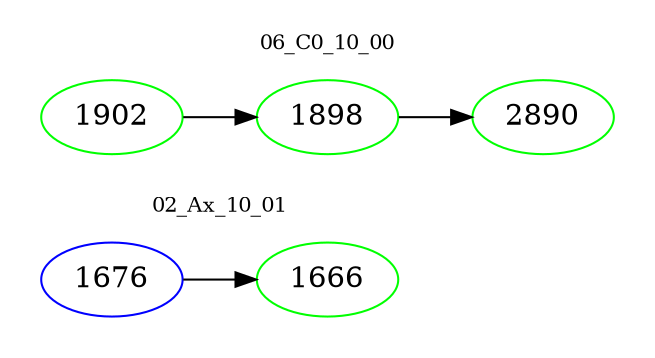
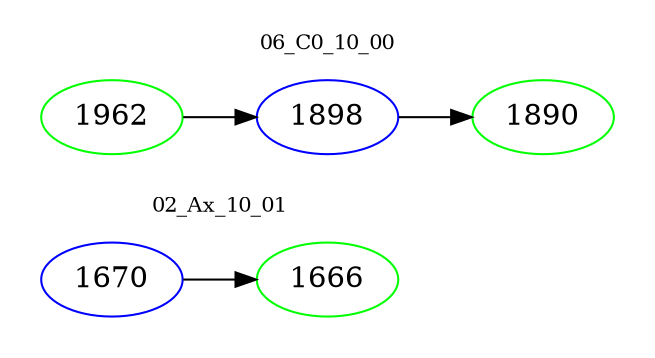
node "1902": label "1902" -> "1962"
node "1898": color green -> blue
node "2890": label "2890" -> "1890"
node "1676": label "1676" -> "1670"
